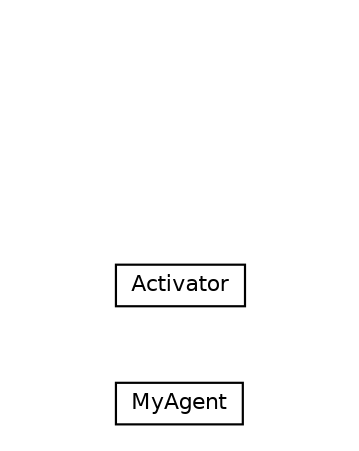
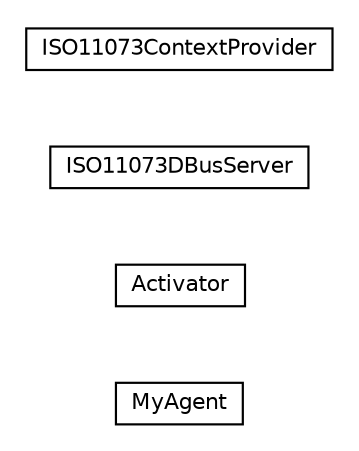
node "ISO11073ContextProvider": added
node "ISO11073DBusServer": added
